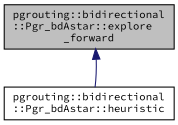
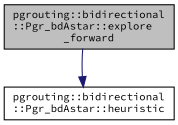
edge "pgrouting::bidirectional ::Pgr_bdAstar::heuristic" -> "pgrouting::bidirectional ::Pgr_bdAstar::explore _forward": reversed
